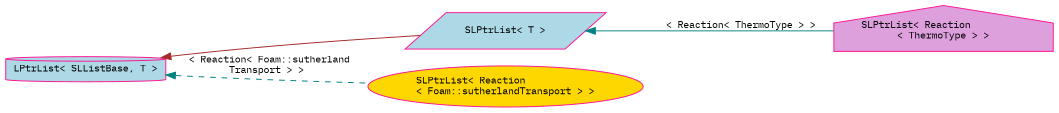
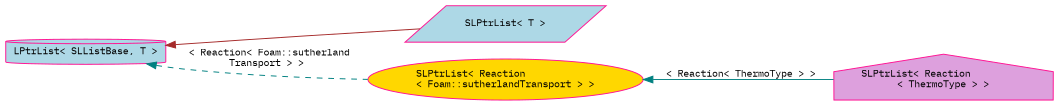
edge "SLPtrList< Reaction < ThermoType > >" -> "SLPtrList< T >": now "SLPtrList< Reaction < ThermoType > >" -> "SLPtrList< Reaction < Foam::sutherlandTransport > >"
